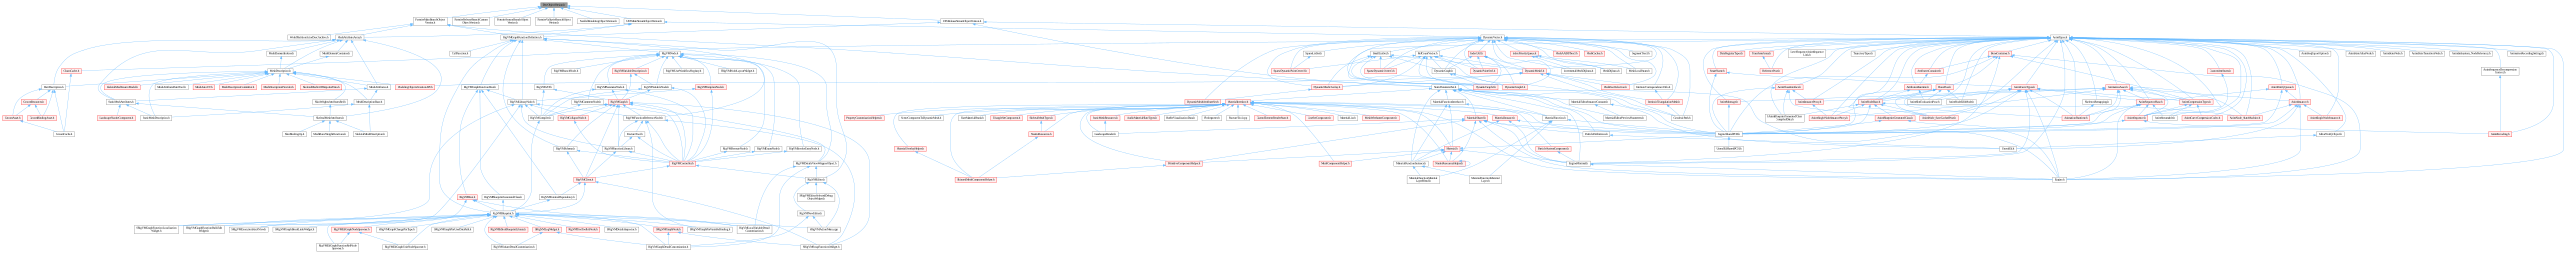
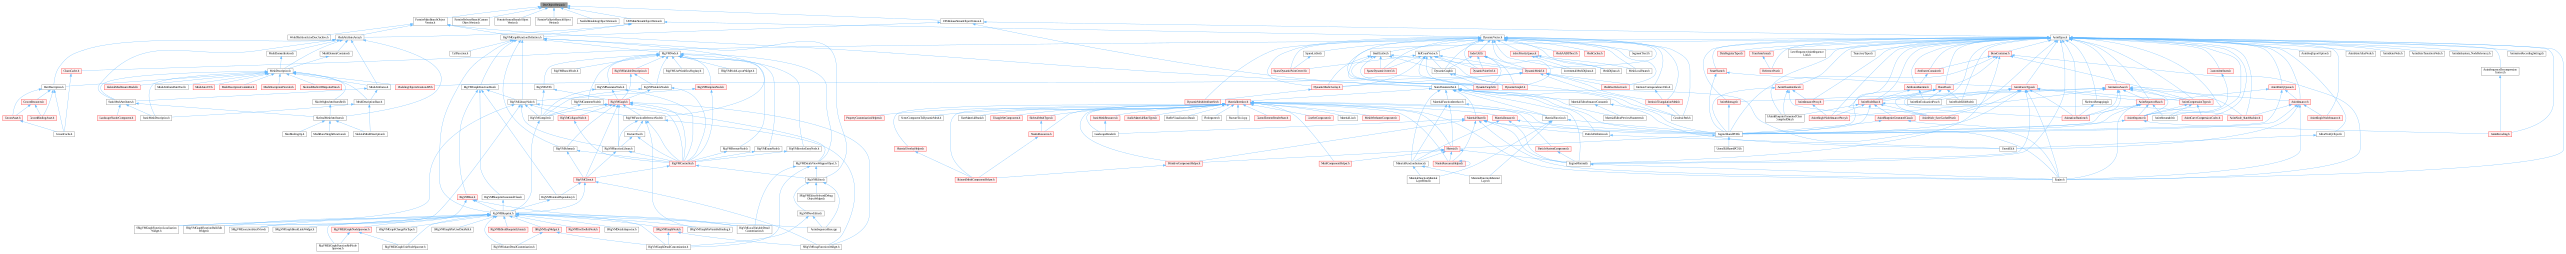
edge "EngineSharedPCH.h" -> "Material.h": reversed
node "SRigVMActionMenu.cpp": label "SRigVMActionMenu.cpp" -> "AnimSequenceBase.cpp"
